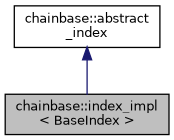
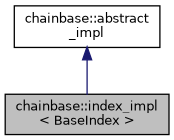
node "chainbase::abstract _index": label "chainbase::abstract _index" -> "chainbase::abstract _impl"
